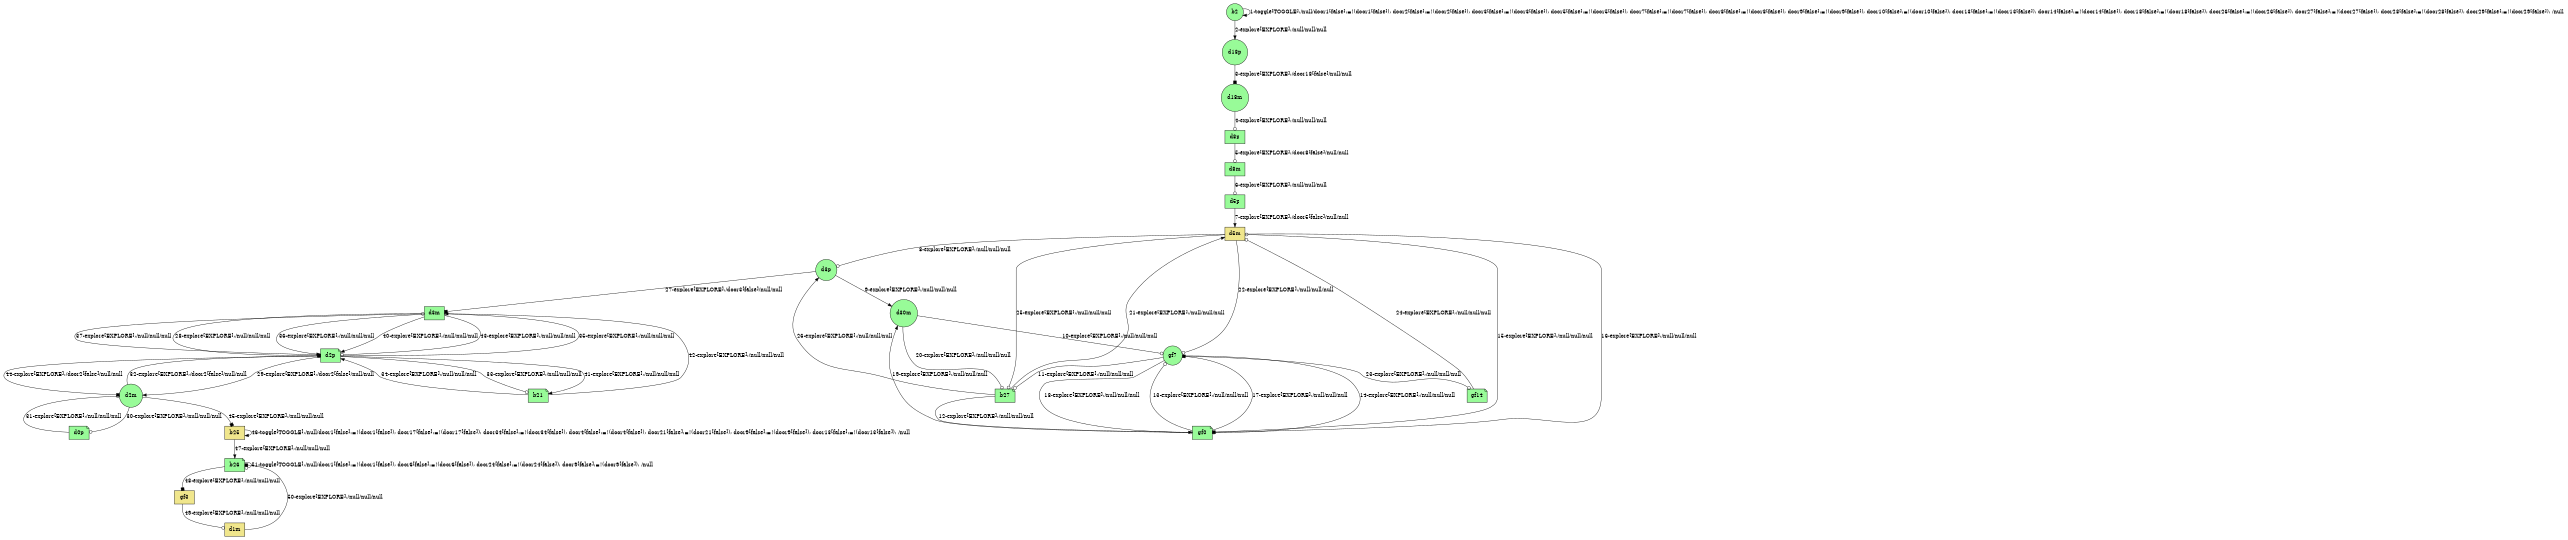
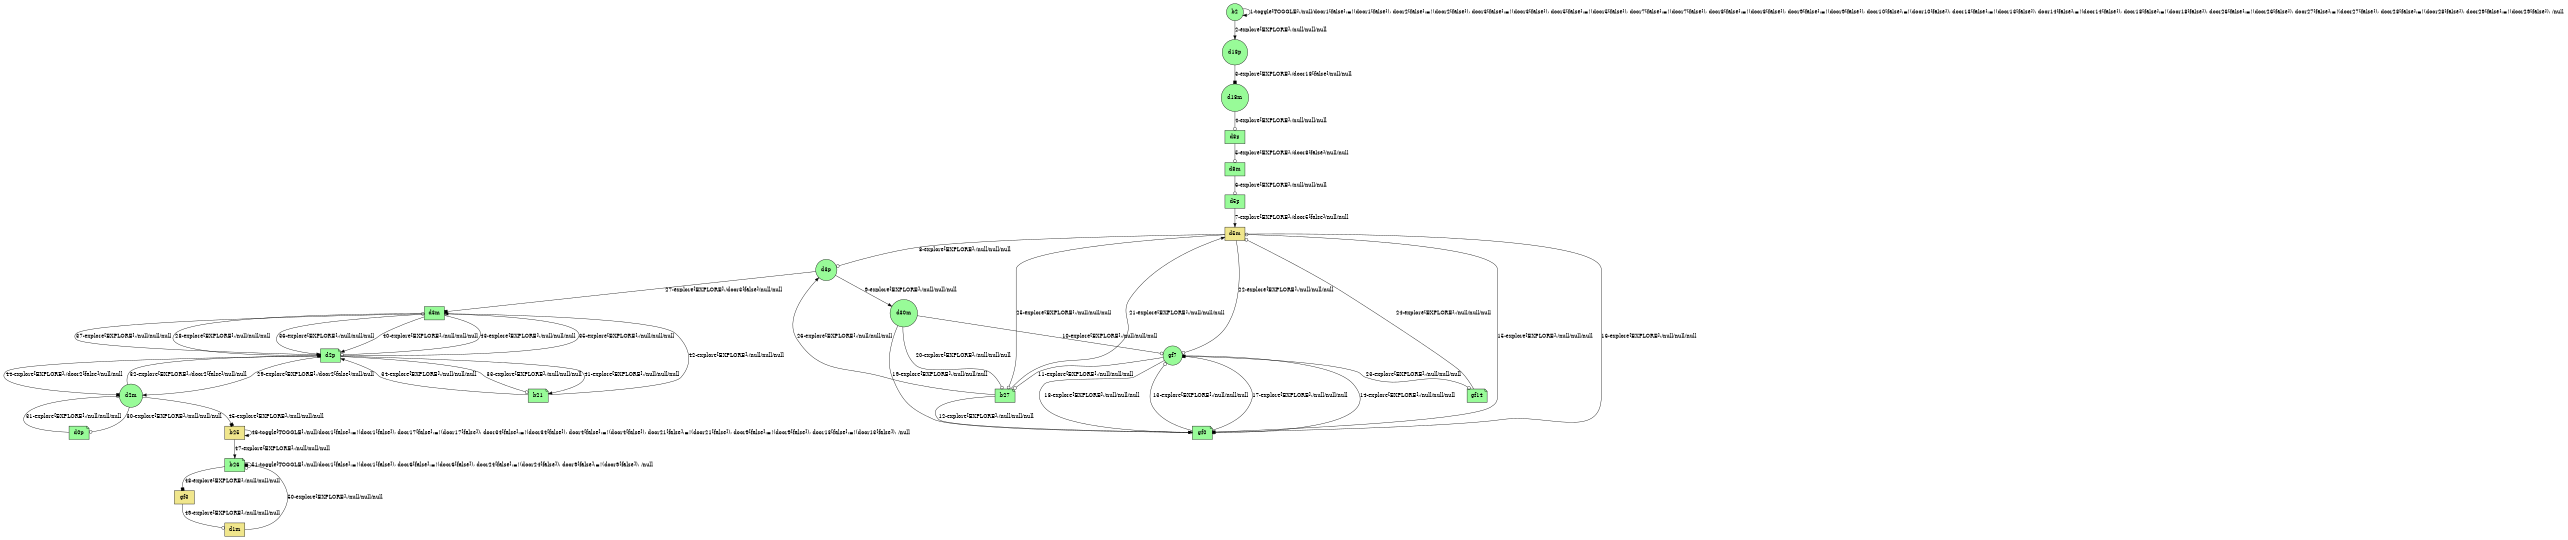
edge "gf0" -> "d30m": reversed
